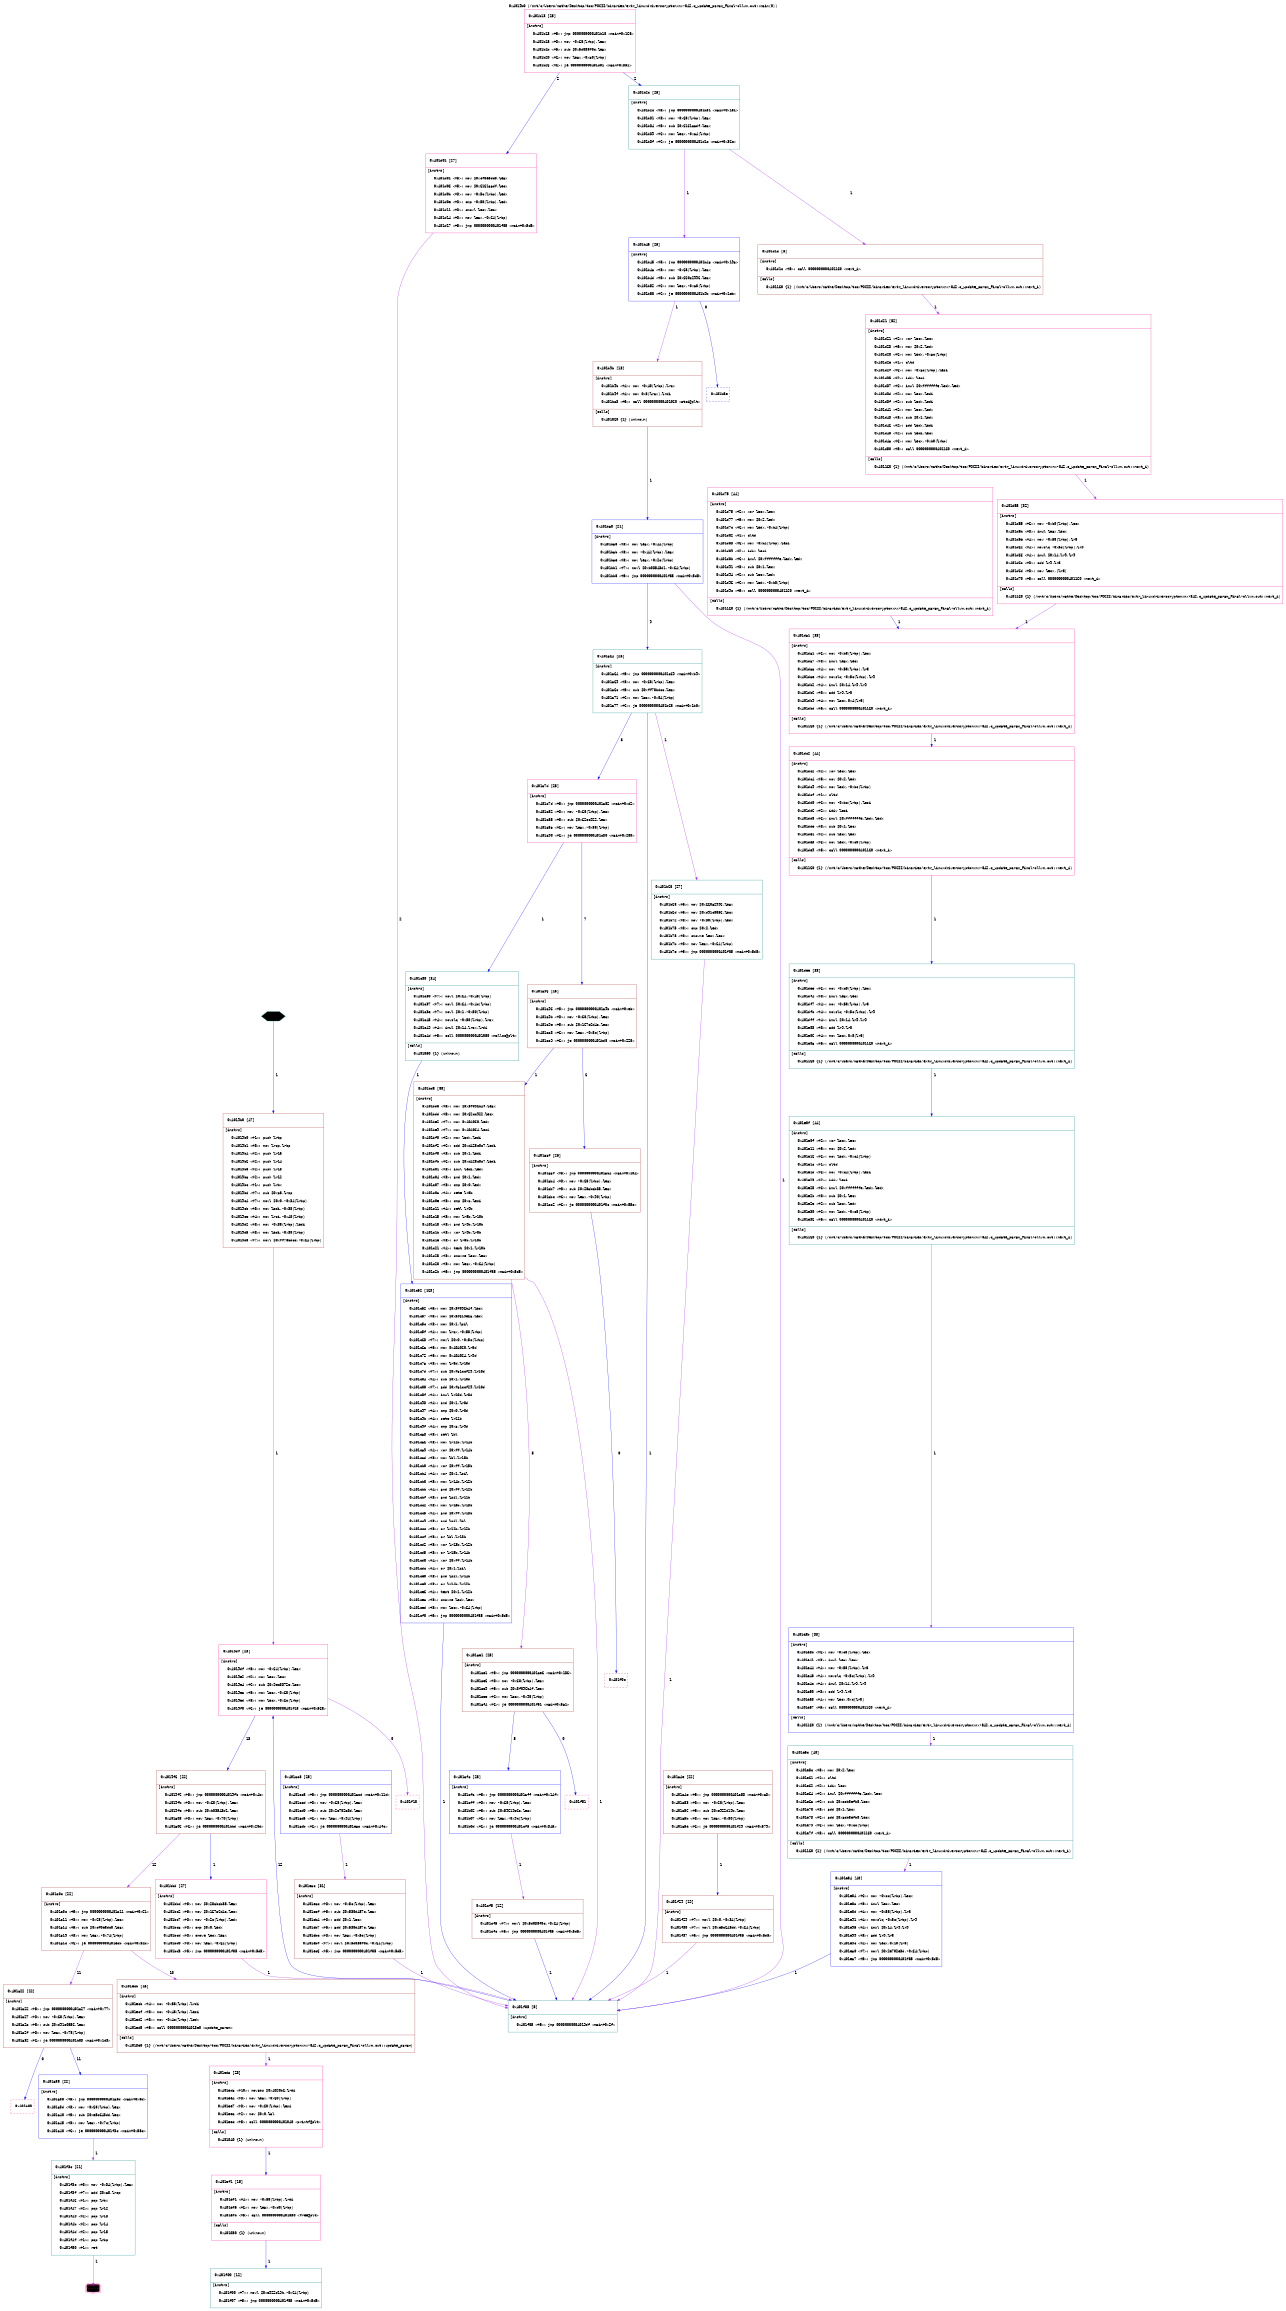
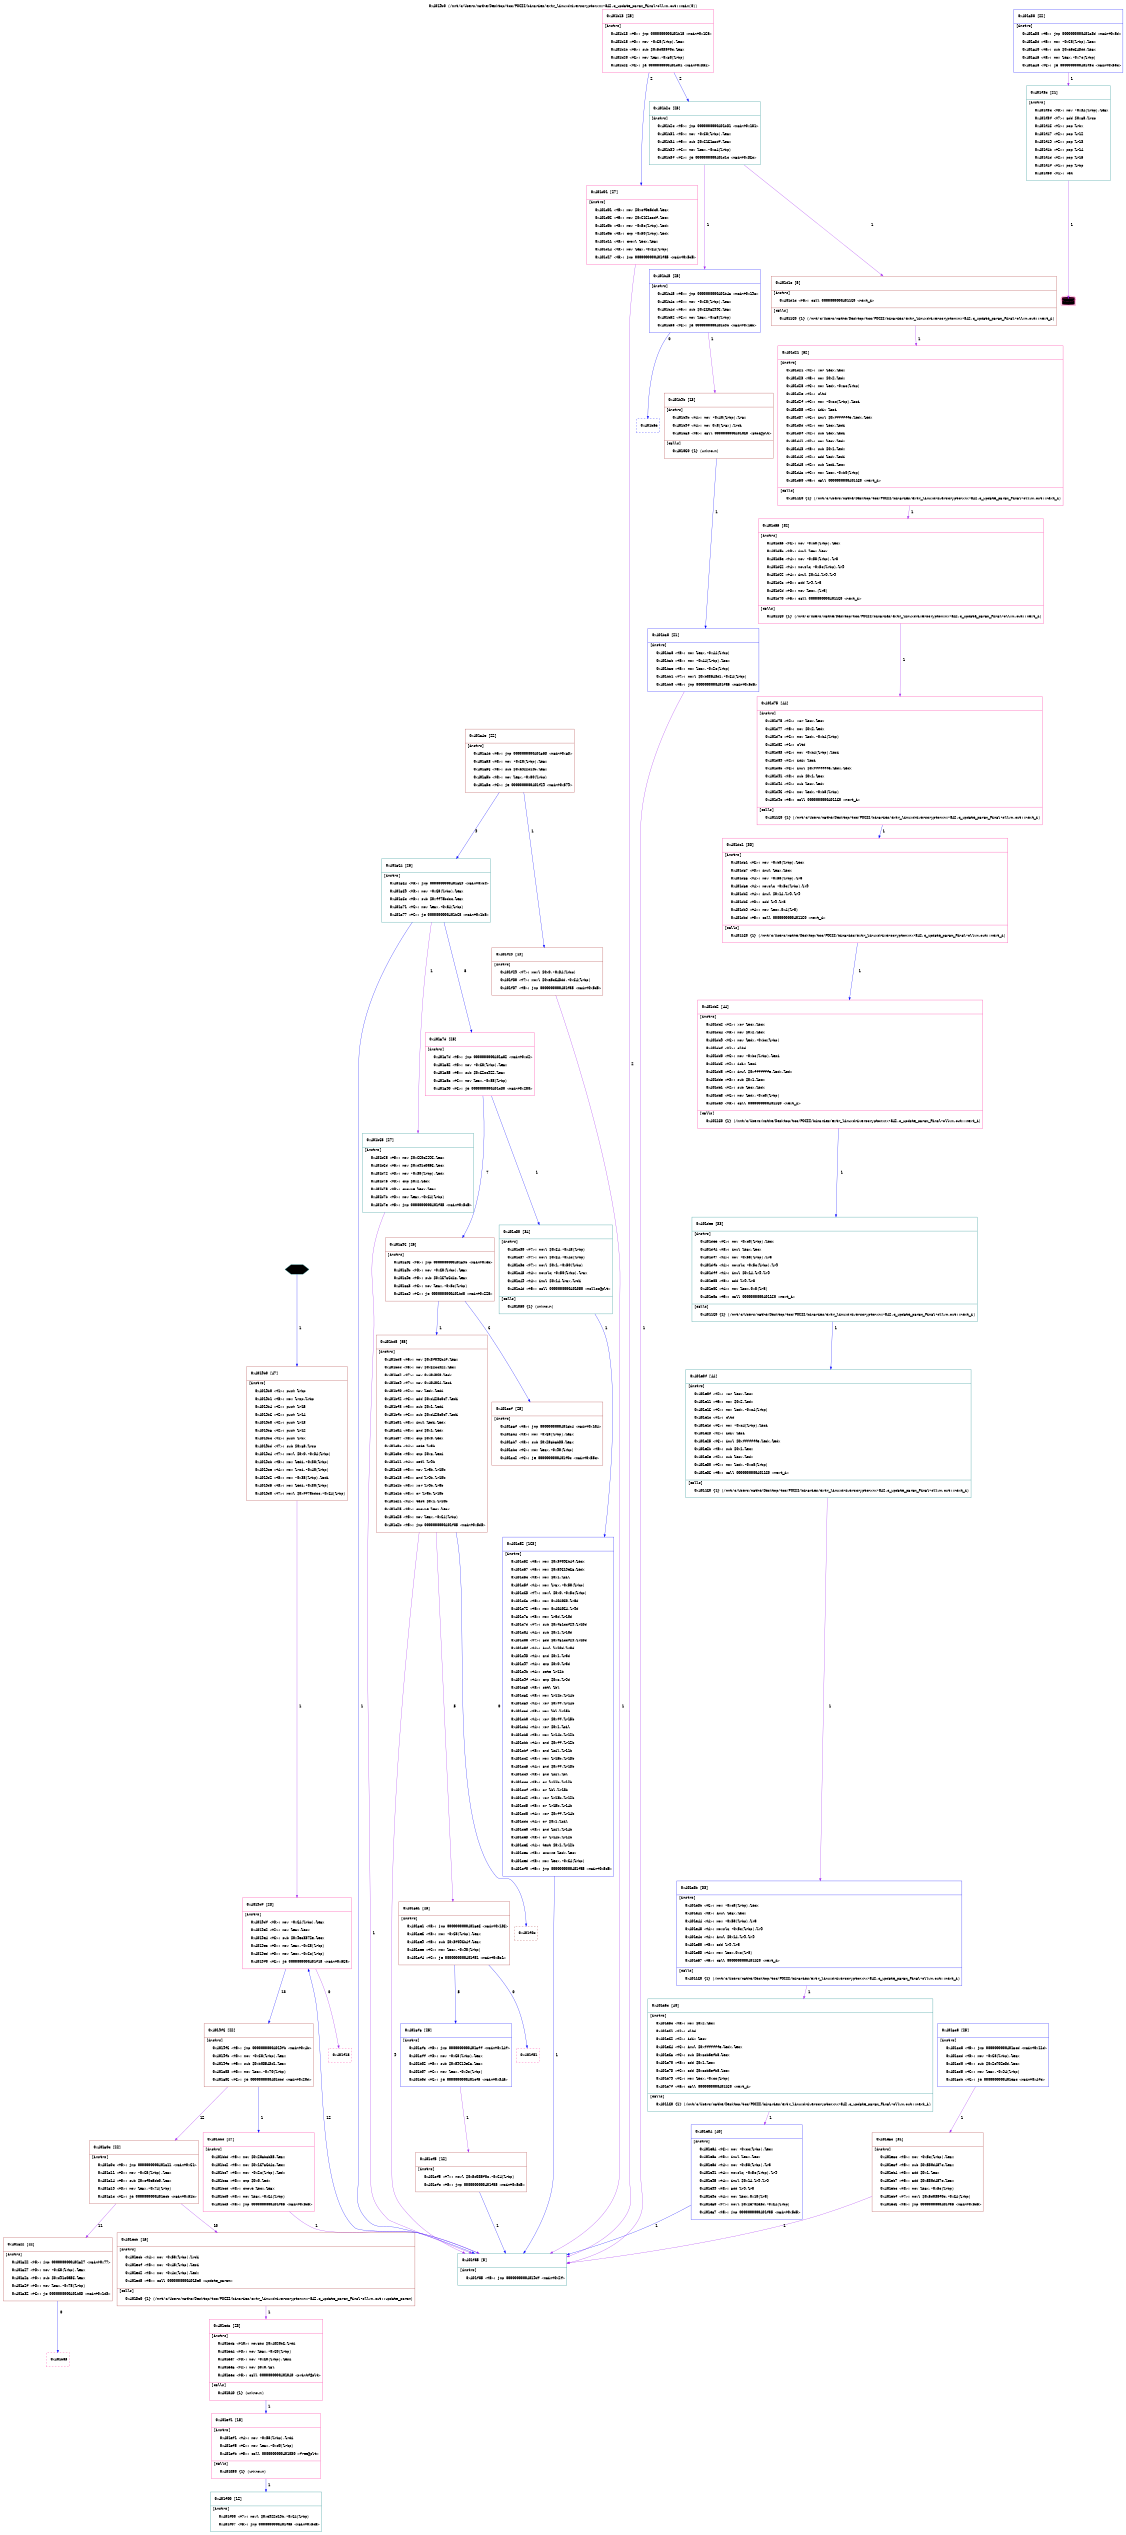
edge "0x401ba8 [21]" -> "0x401a64 [25]": now "0x401a4e [22]" -> "0x401a64 [25]"
edge "0x401d55 [32]" -> "0x401da1 [33]": now "0x401d55 [32]" -> "0x401d75 [44]"
edge "0x401aaf [25]" -> "0x401f0c": now "0x401bd8 [88]" -> "0x401f0c"
edge "0x401bd8 [88]" -> "0x401f85 [5]": label " 1" -> " 9"
edge "0x401a22 [22]" -> "0x401a38 [22]": removed, label "11"
